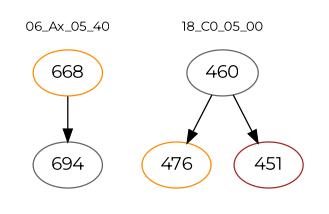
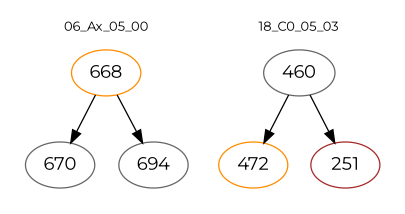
cluster "06_Ax_05_40": label "06_Ax_05_40" -> "06_Ax_05_00"
cluster "18_C0_05_00": label "18_C0_05_00" -> "18_C0_05_03"
node "670": added
node "476": label "476" -> "472"
node "451": label "451" -> "251"
